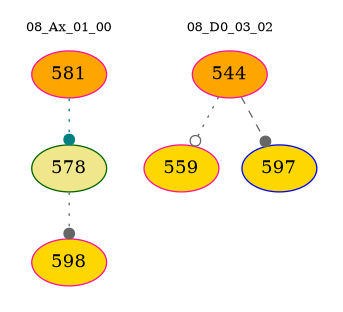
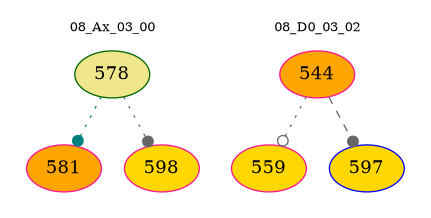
cluster "08_Ax_01_00": label "08_Ax_01_00" -> "08_Ax_03_00"
edge "581" -> "578": reversed
